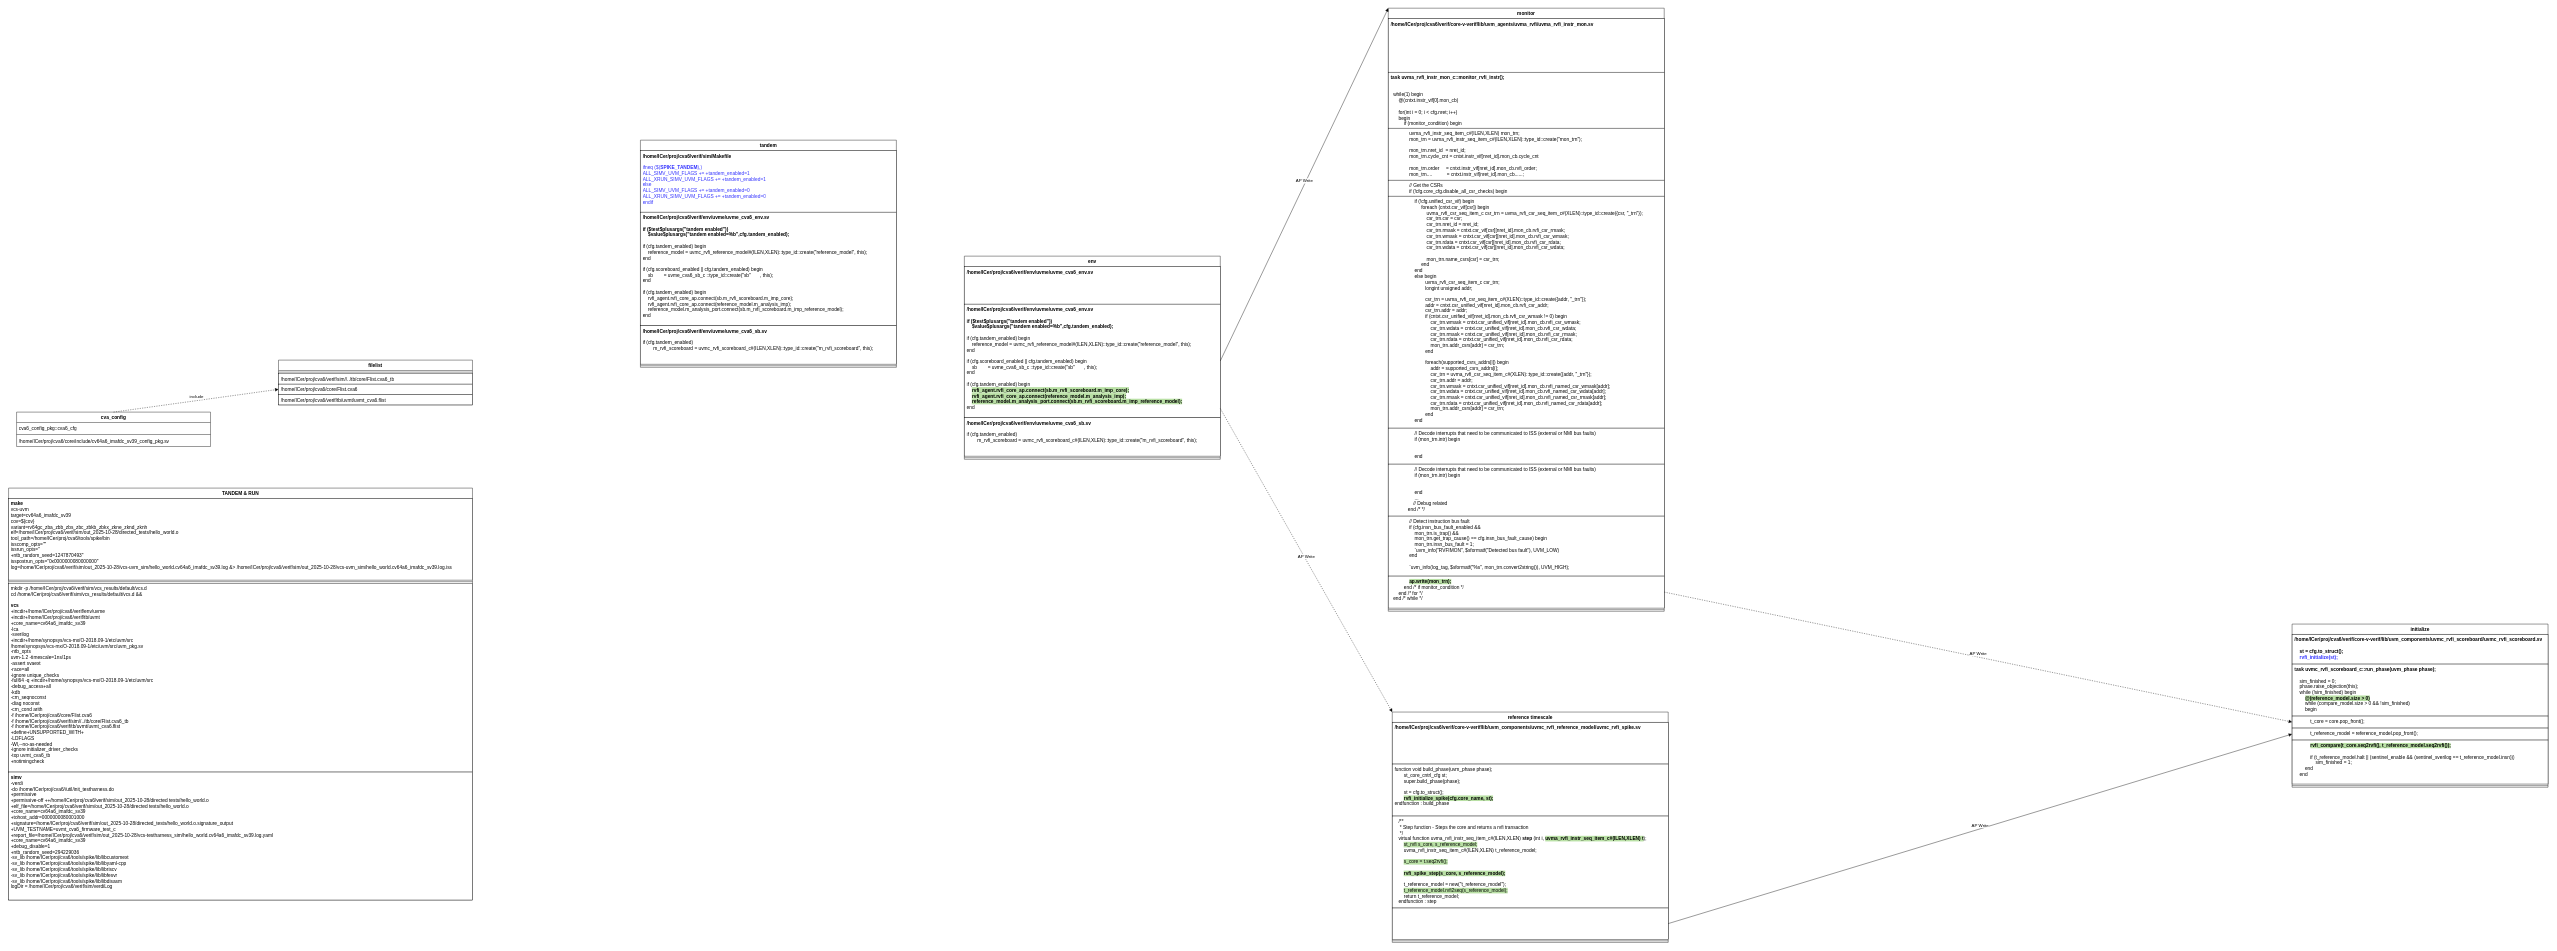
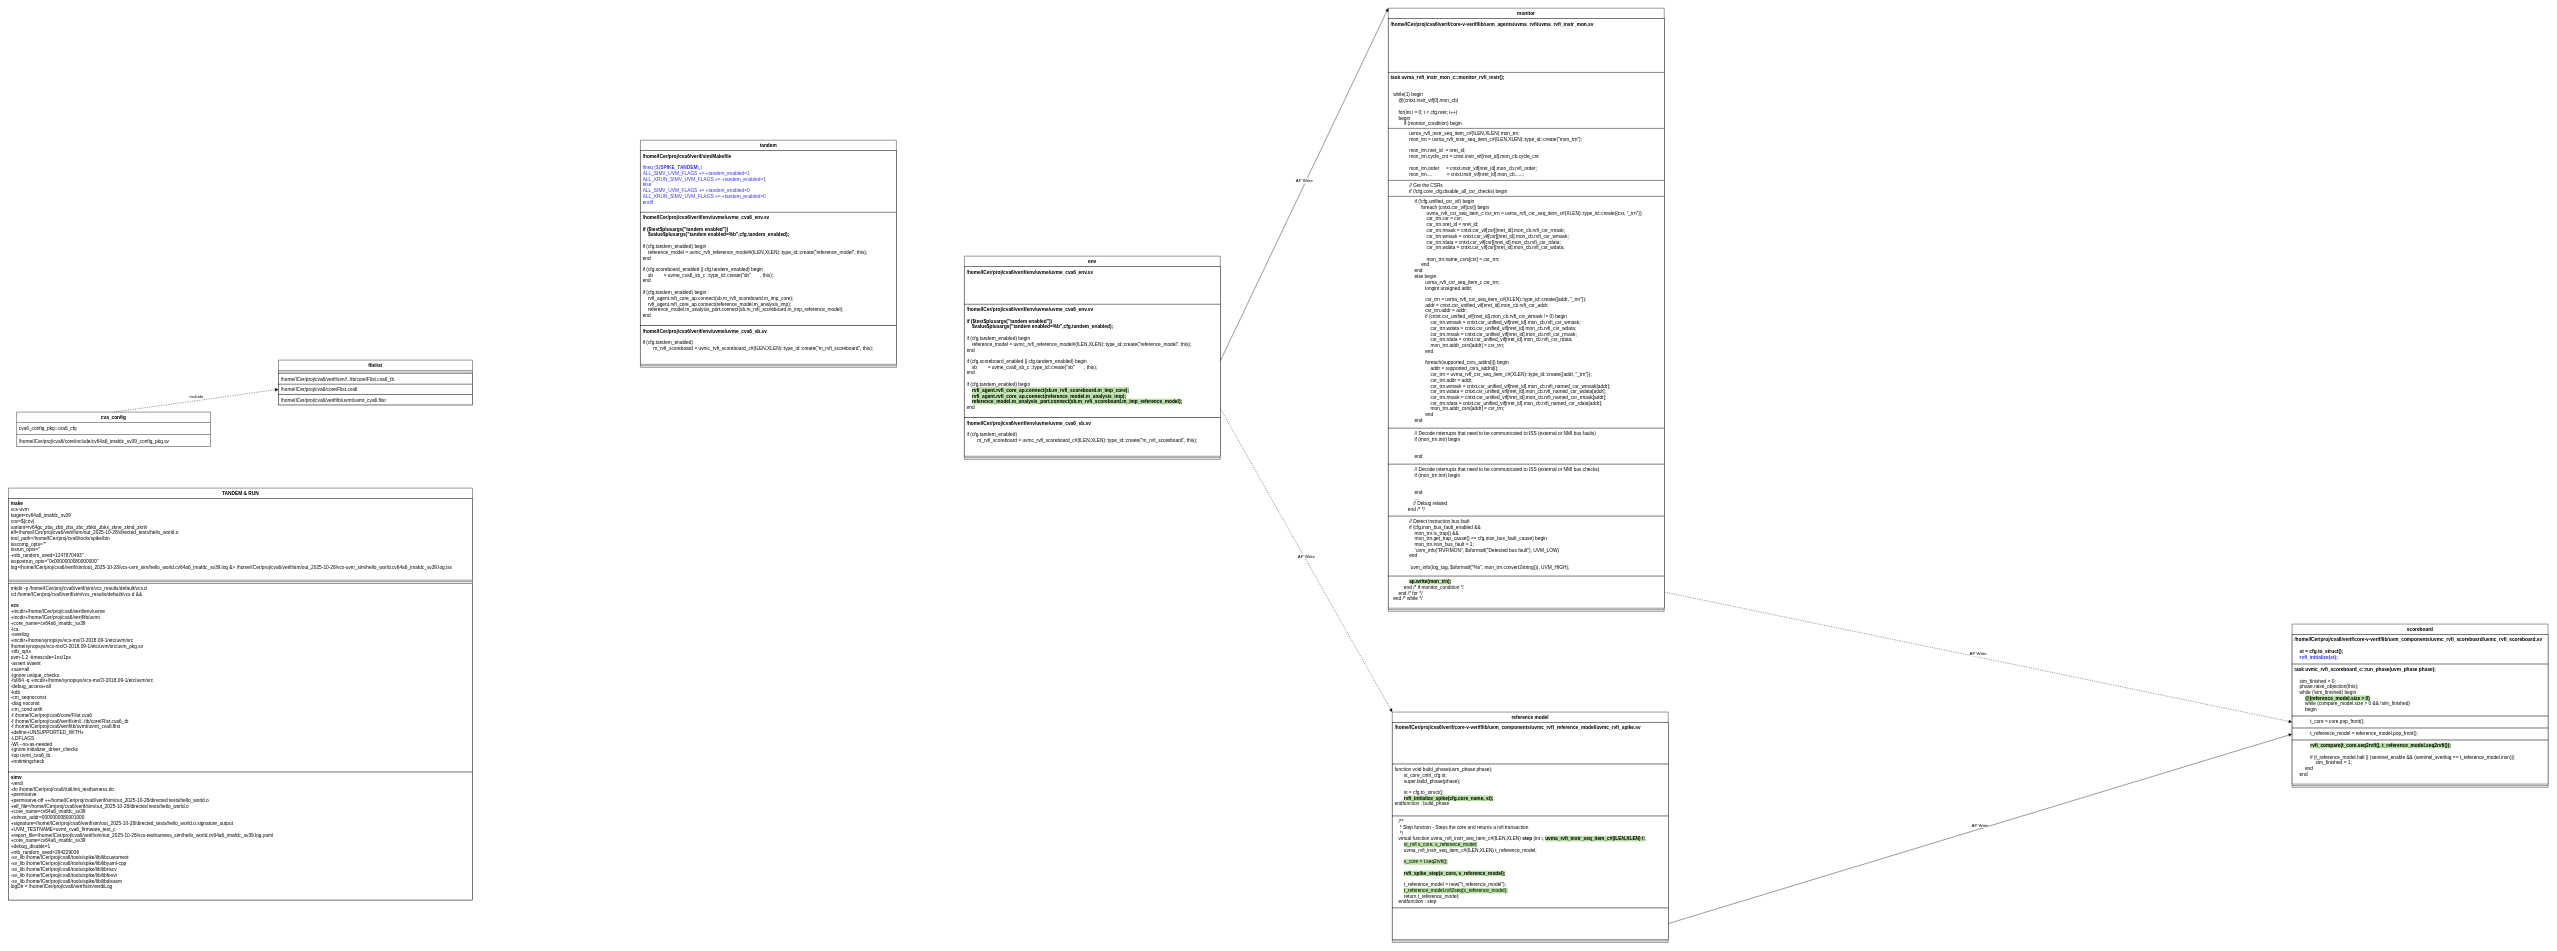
node "// Decode interrupts that need to be communicated to ISS (external or NMI bus faults) if (mon_trn.intr) begin end ... // Debug related end /* */": label "// Decode interrupts that need to be communicated to ISS (external or NMI bus faults) if (mon_trn.intr) begin end ... // Debug related end /* */" -> "// Decode interrupts that need to be communicated to ISS (external or NMI bus checks) if (mon_trn.intr) begin end ... // Debug related end /* */"
node "initialize": label "initialize" -> "scoreboard"
node "reference timescale": label "reference timescale" -> "reference model"
